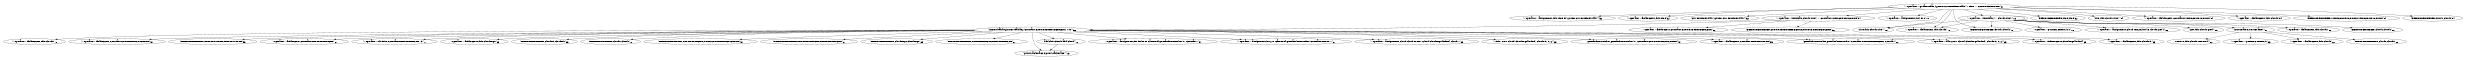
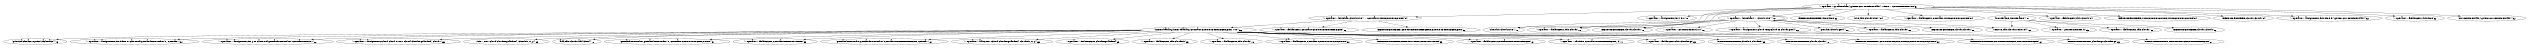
edge "(<operator>.lessThan,i < clouds.size())" -> "(isOutFrame,isOutFrame())": now "(<operator>.lessThan,i < clouds.size())" -> "(remove,this.clouds.remove(i))"
edge "(add,this.clouds.add(cloud))" -> "(printStackTrace,e.printStackTrace())": removed
